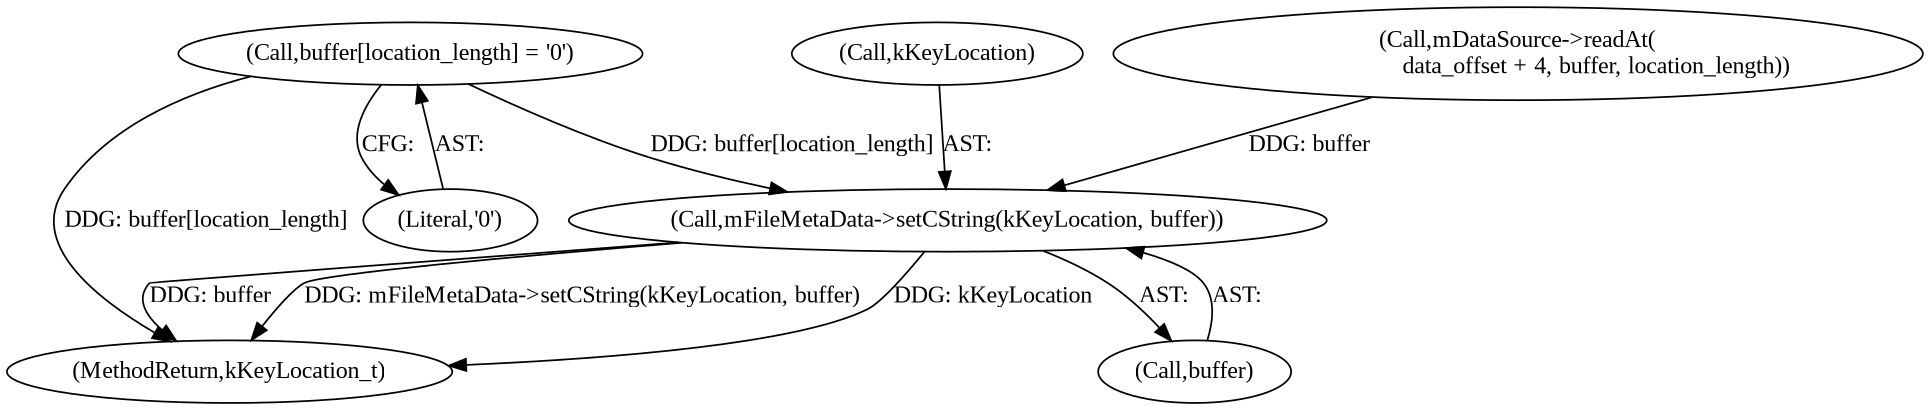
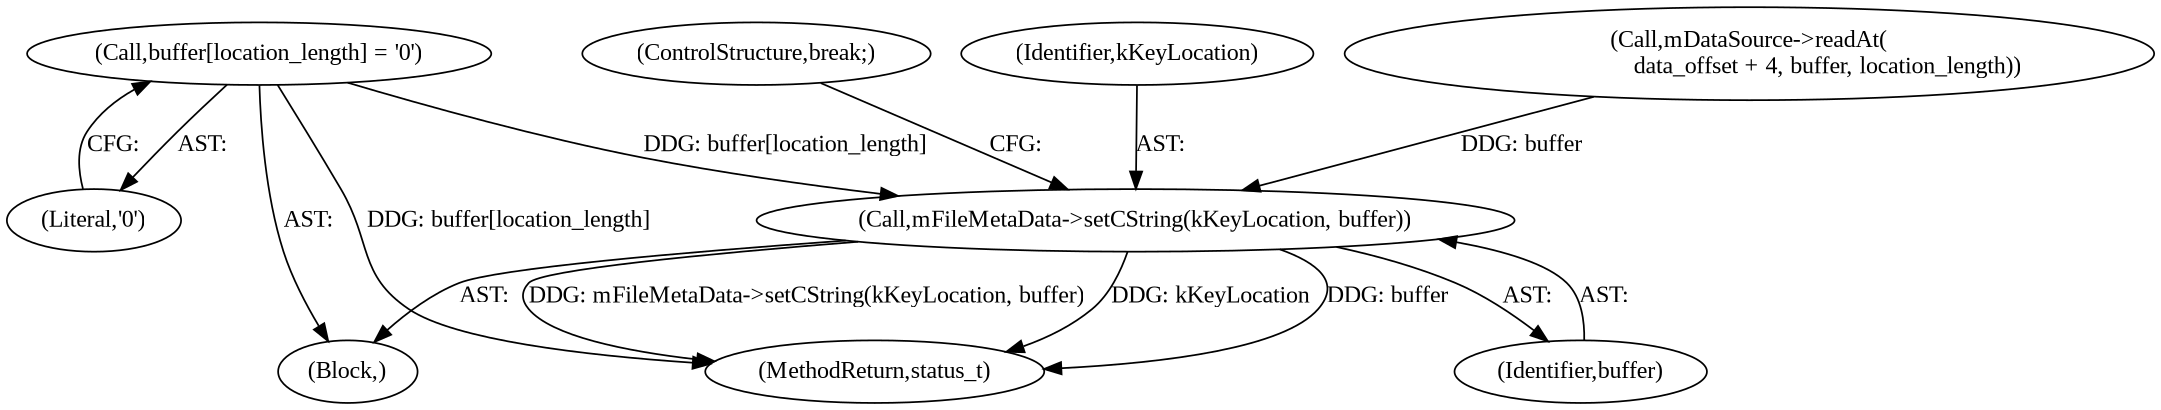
node "(ControlStructure,break;)": added
node "(Call,kKeyLocation)": label "(Call,kKeyLocation)" -> "(Identifier,kKeyLocation)"
edge "(Call,buffer[location_length] = '0')" -> "(Literal,'0')": label "CFG: " -> "AST: "
edge "(Literal,'0')" -> "(Call,buffer[location_length] = '0')": label "AST: " -> "CFG: "
node "(MethodReturn,kKeyLocation_t)": label "(MethodReturn,kKeyLocation_t)" -> "(MethodReturn,status_t)"
node "(Block,)": added
node "(Call,buffer)": label "(Call,buffer)" -> "(Identifier,buffer)"
